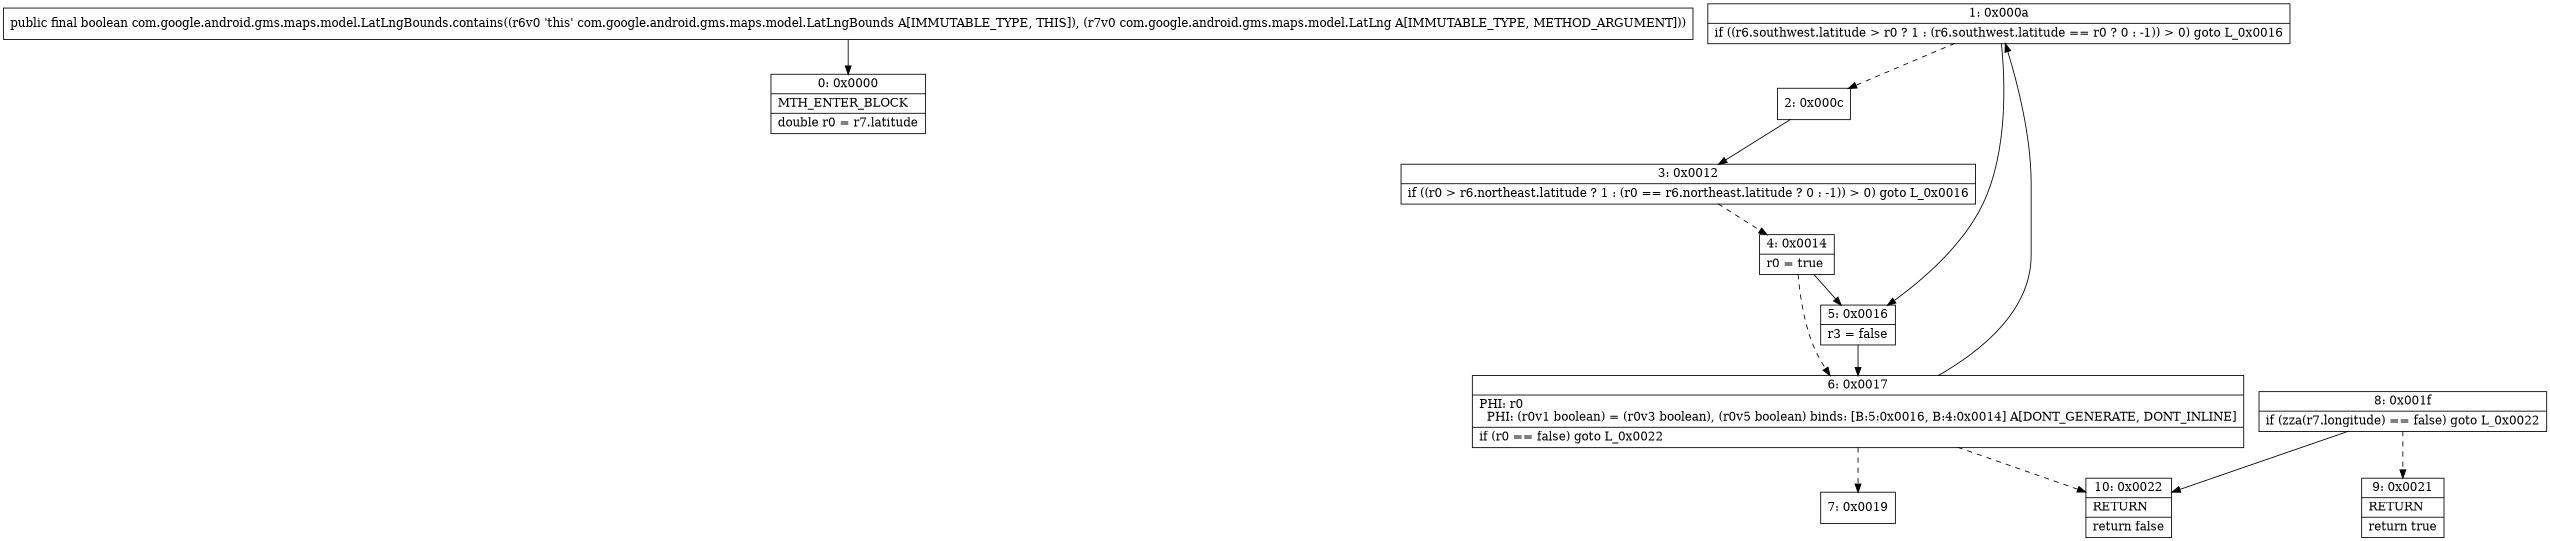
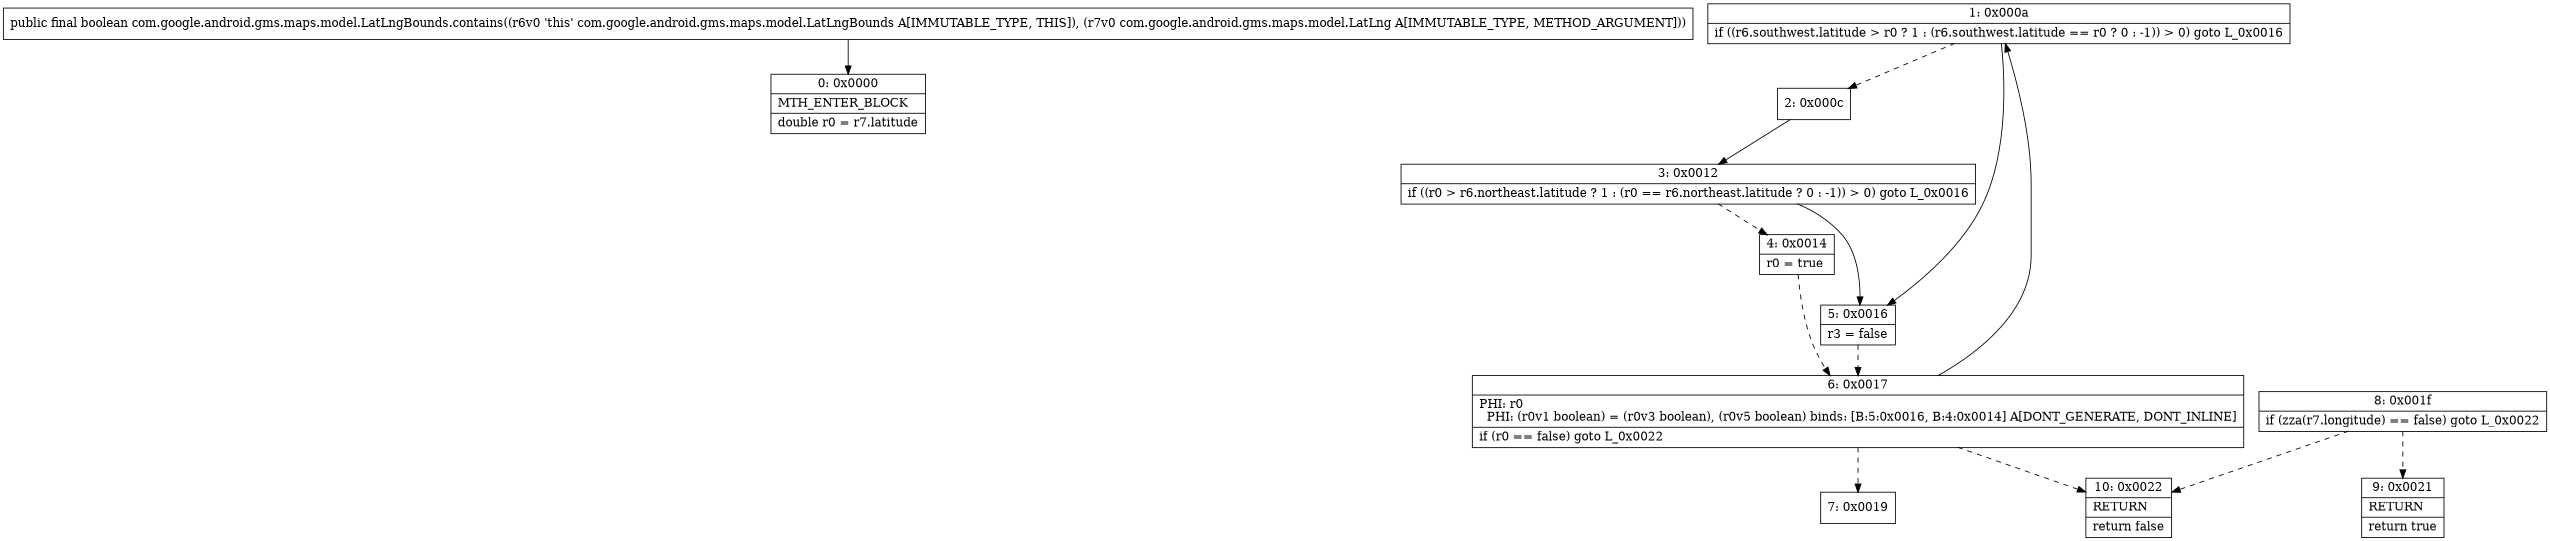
edge "4: 0x0014" -> "5: 0x0016": now "3: 0x0012" -> "5: 0x0016"
edge "5: 0x0016" -> "6: 0x0017": style solid -> dashed
edge "8: 0x001f" -> "10: 0x0022": style solid -> dashed
